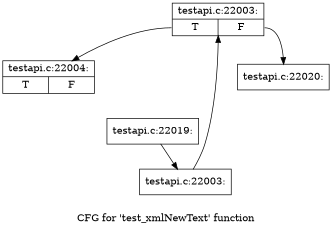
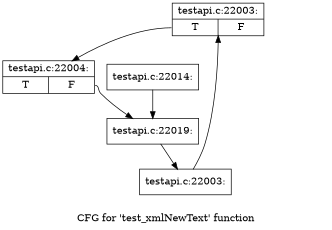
node "testapi.c:22014:": added
node "testapi.c:22020:": removed
edge "testapi.c:22004:" -> "testapi.c:22019:": added
